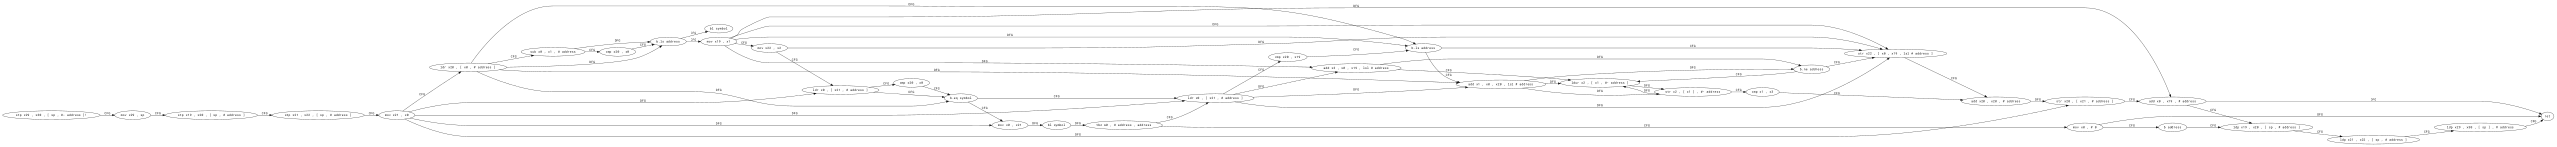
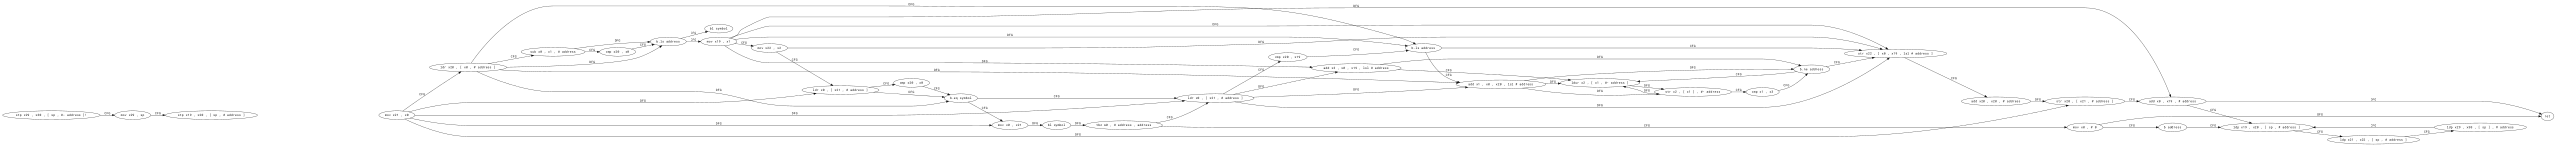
edge "cmp x1 , x3" -> "add x20 , x20 , # address": now "cmp x1 , x3" -> "b.ne address"
node "stp x21 , x22 , [ sp , # address ]": removed
edge "ldp x29 , x30 , [ sp ] , # address" -> "ret": now "ldp x29 , x30 , [ sp ] , # address" -> "ldp x19 , x20 , [ sp , # address ]"
